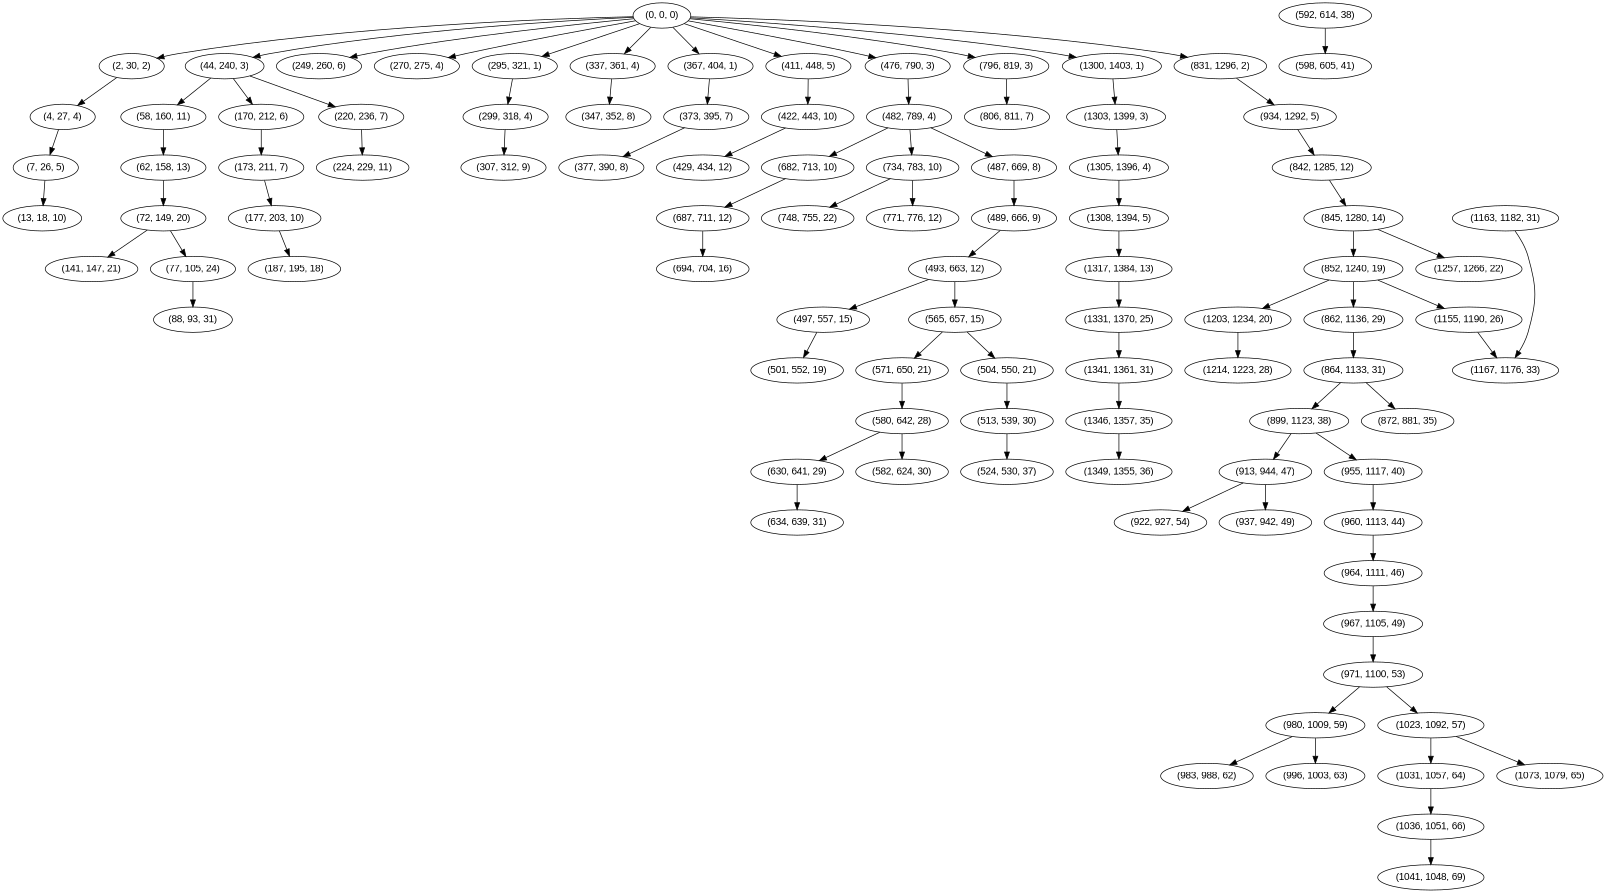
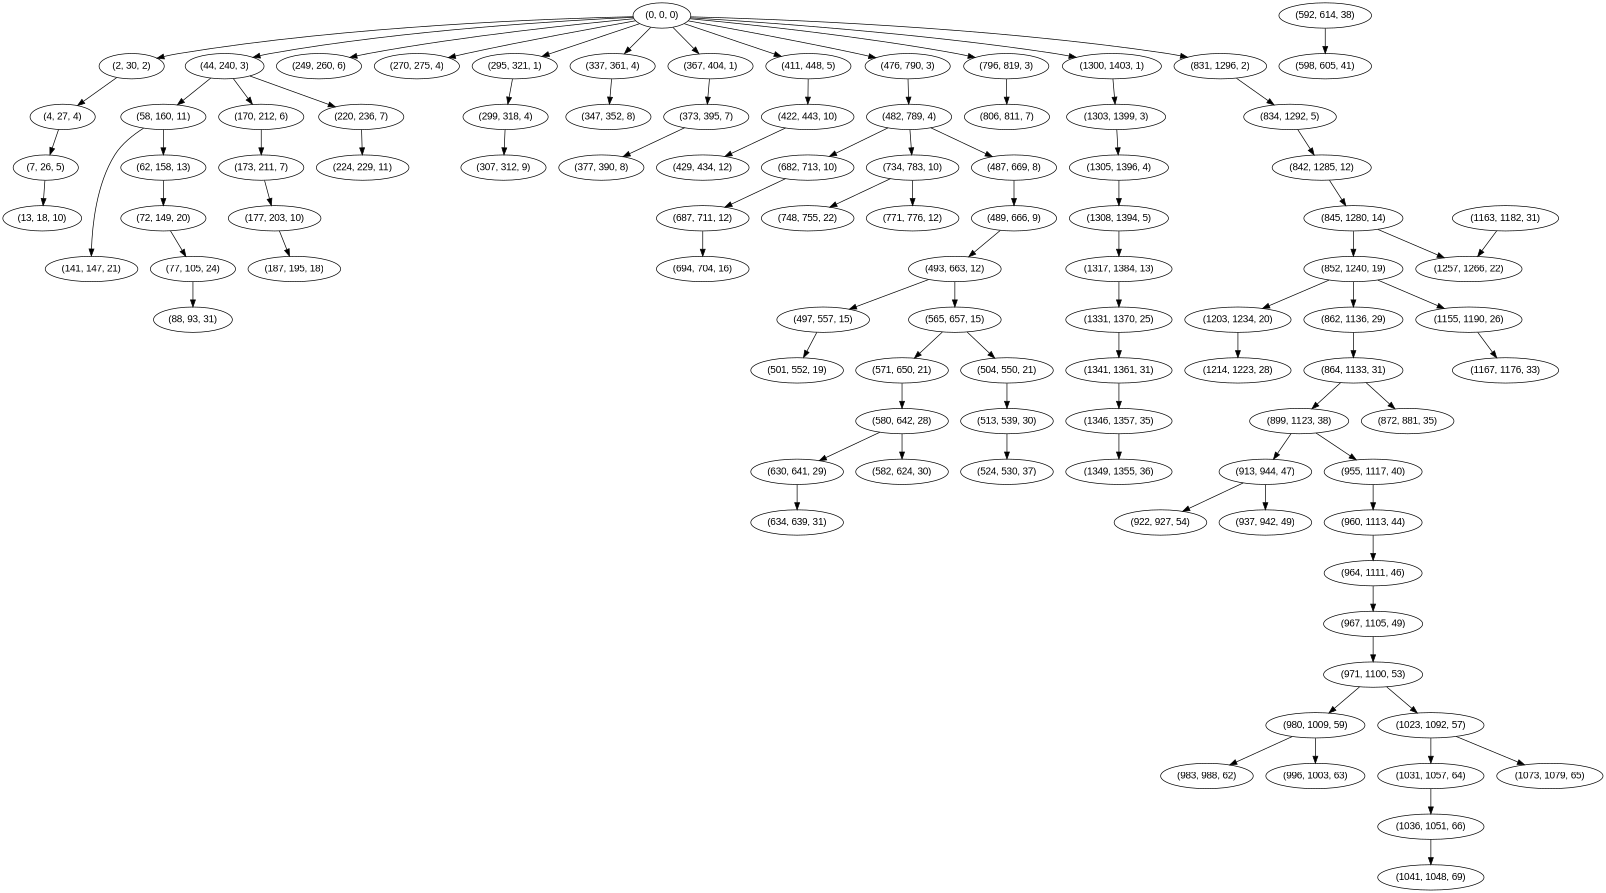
node "(934, 1292, 5)": label "(934, 1292, 5)" -> "(834, 1292, 5)"
edge "(72, 149, 20)" -> "(141, 147, 21)": now "(58, 160, 11)" -> "(141, 147, 21)"
edge "(1163, 1182, 31)" -> "(1167, 1176, 33)": now "(1163, 1182, 31)" -> "(1257, 1266, 22)"
